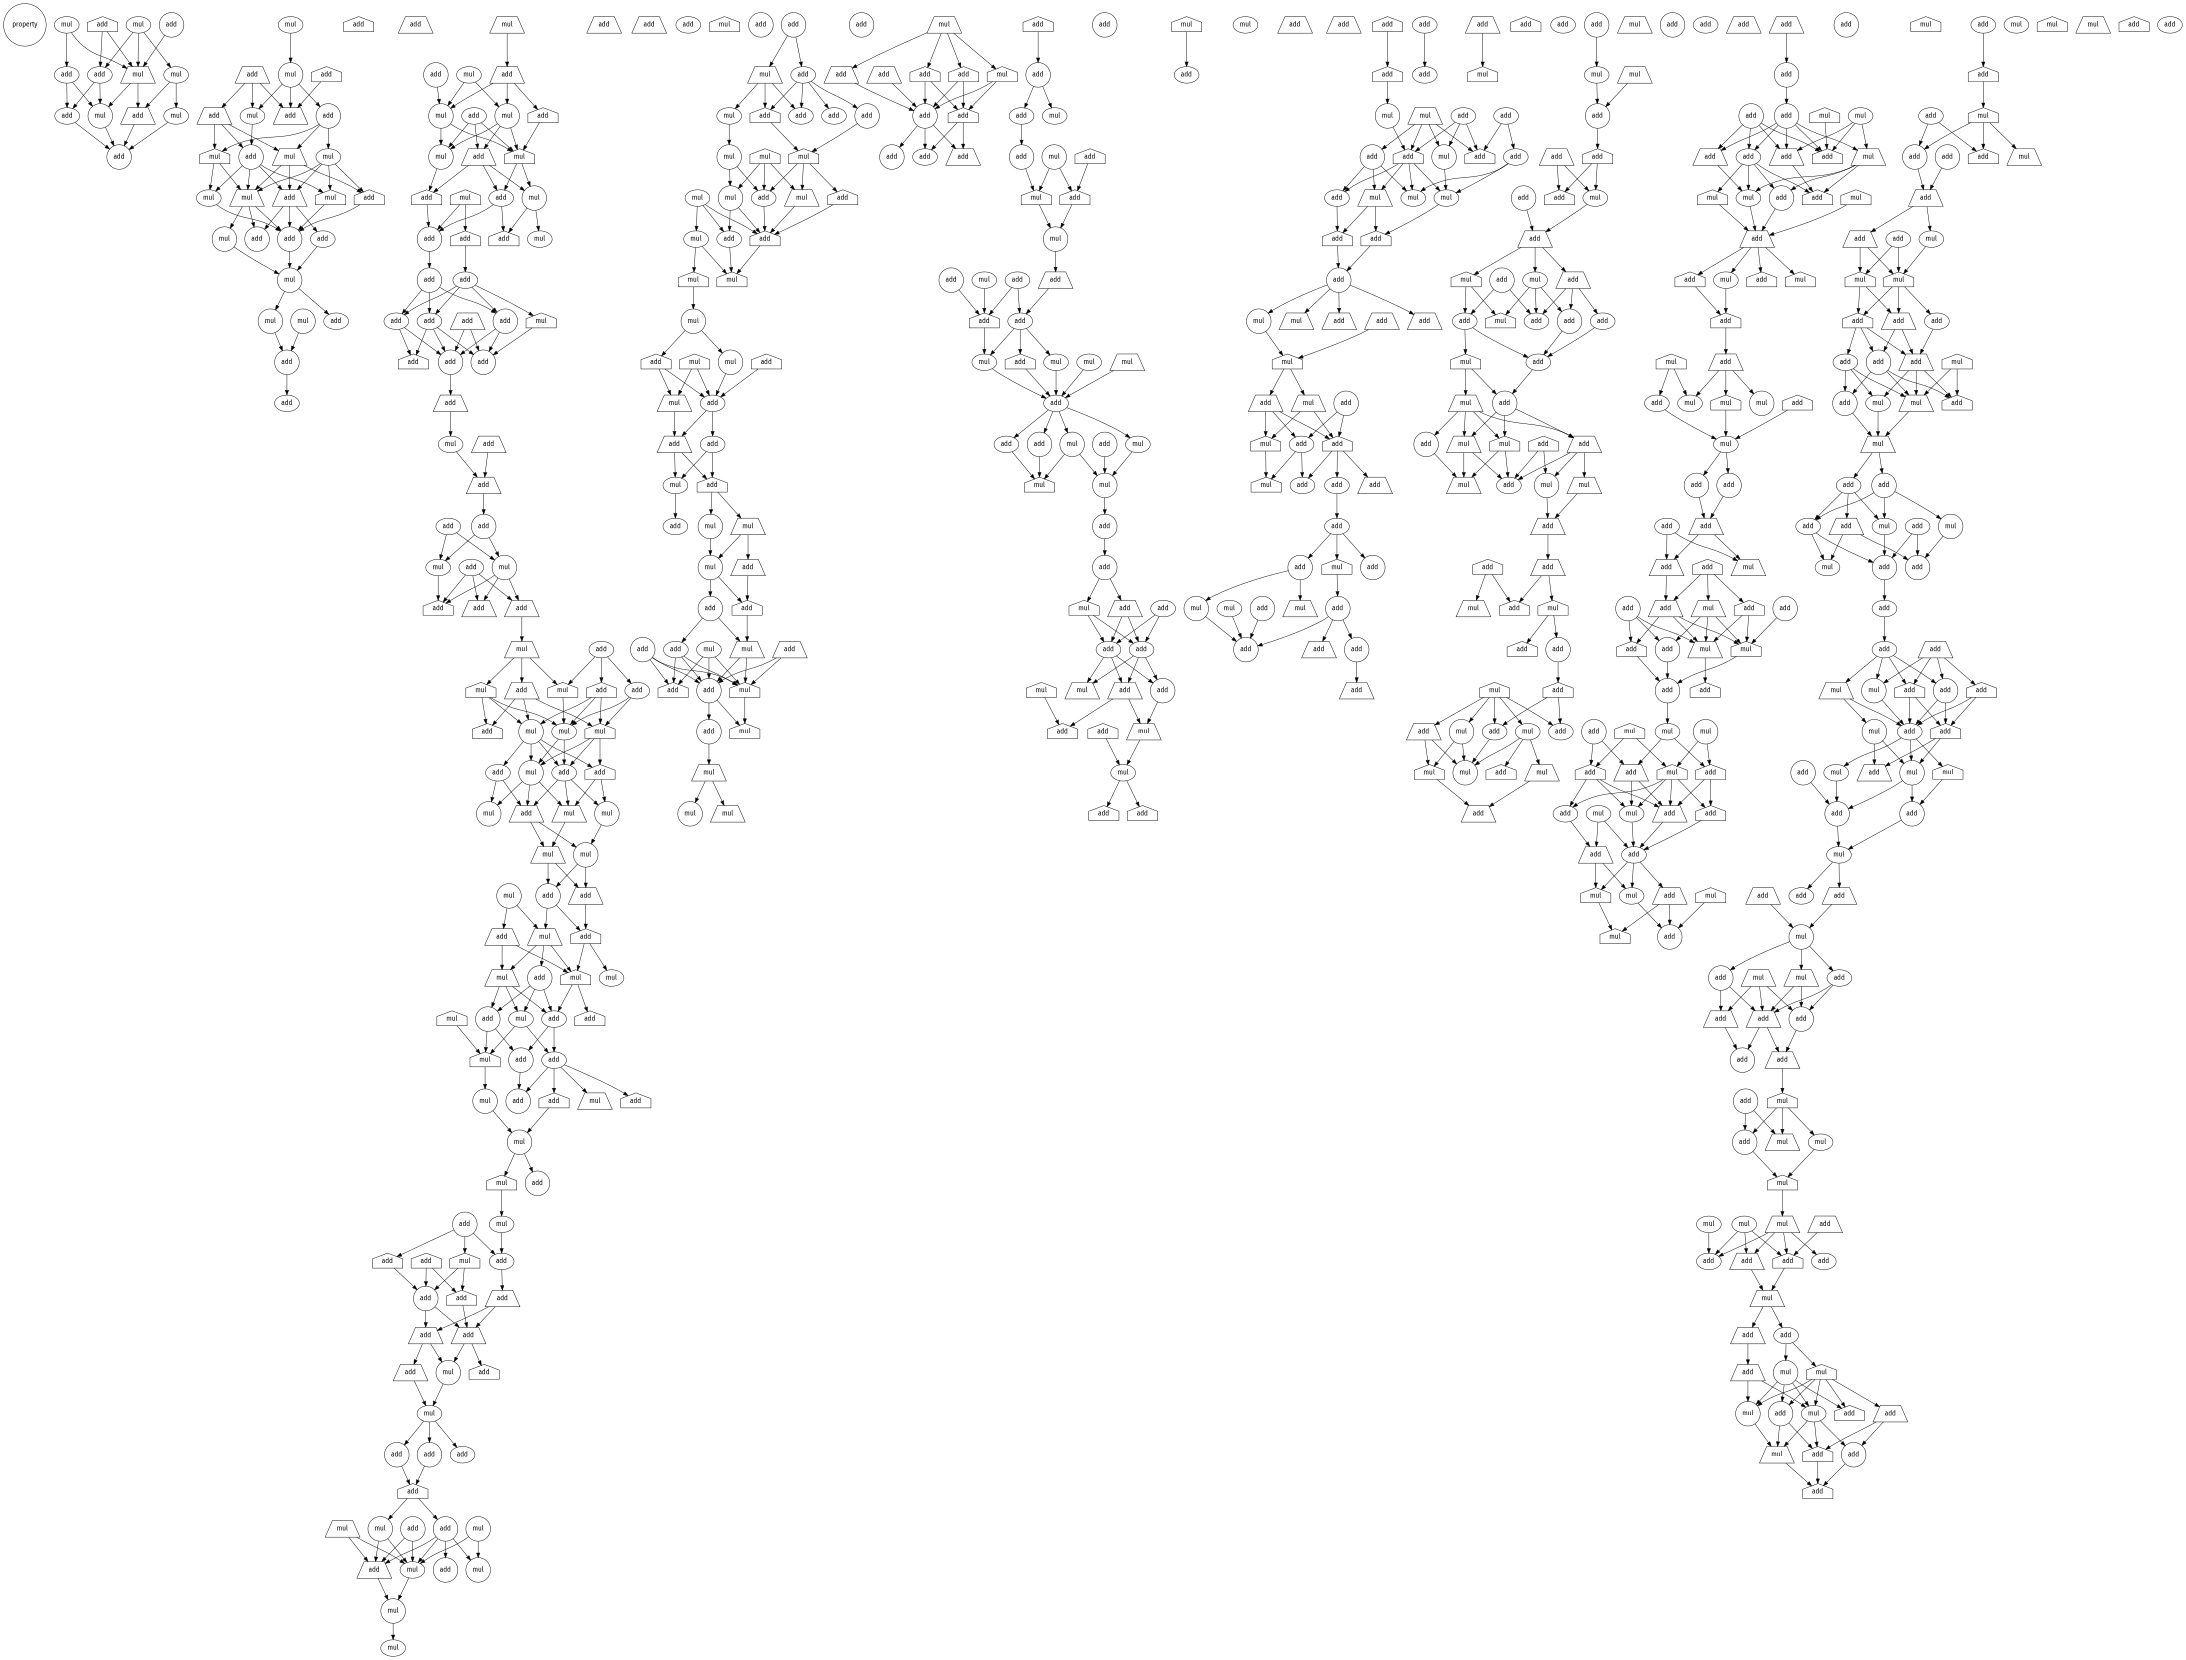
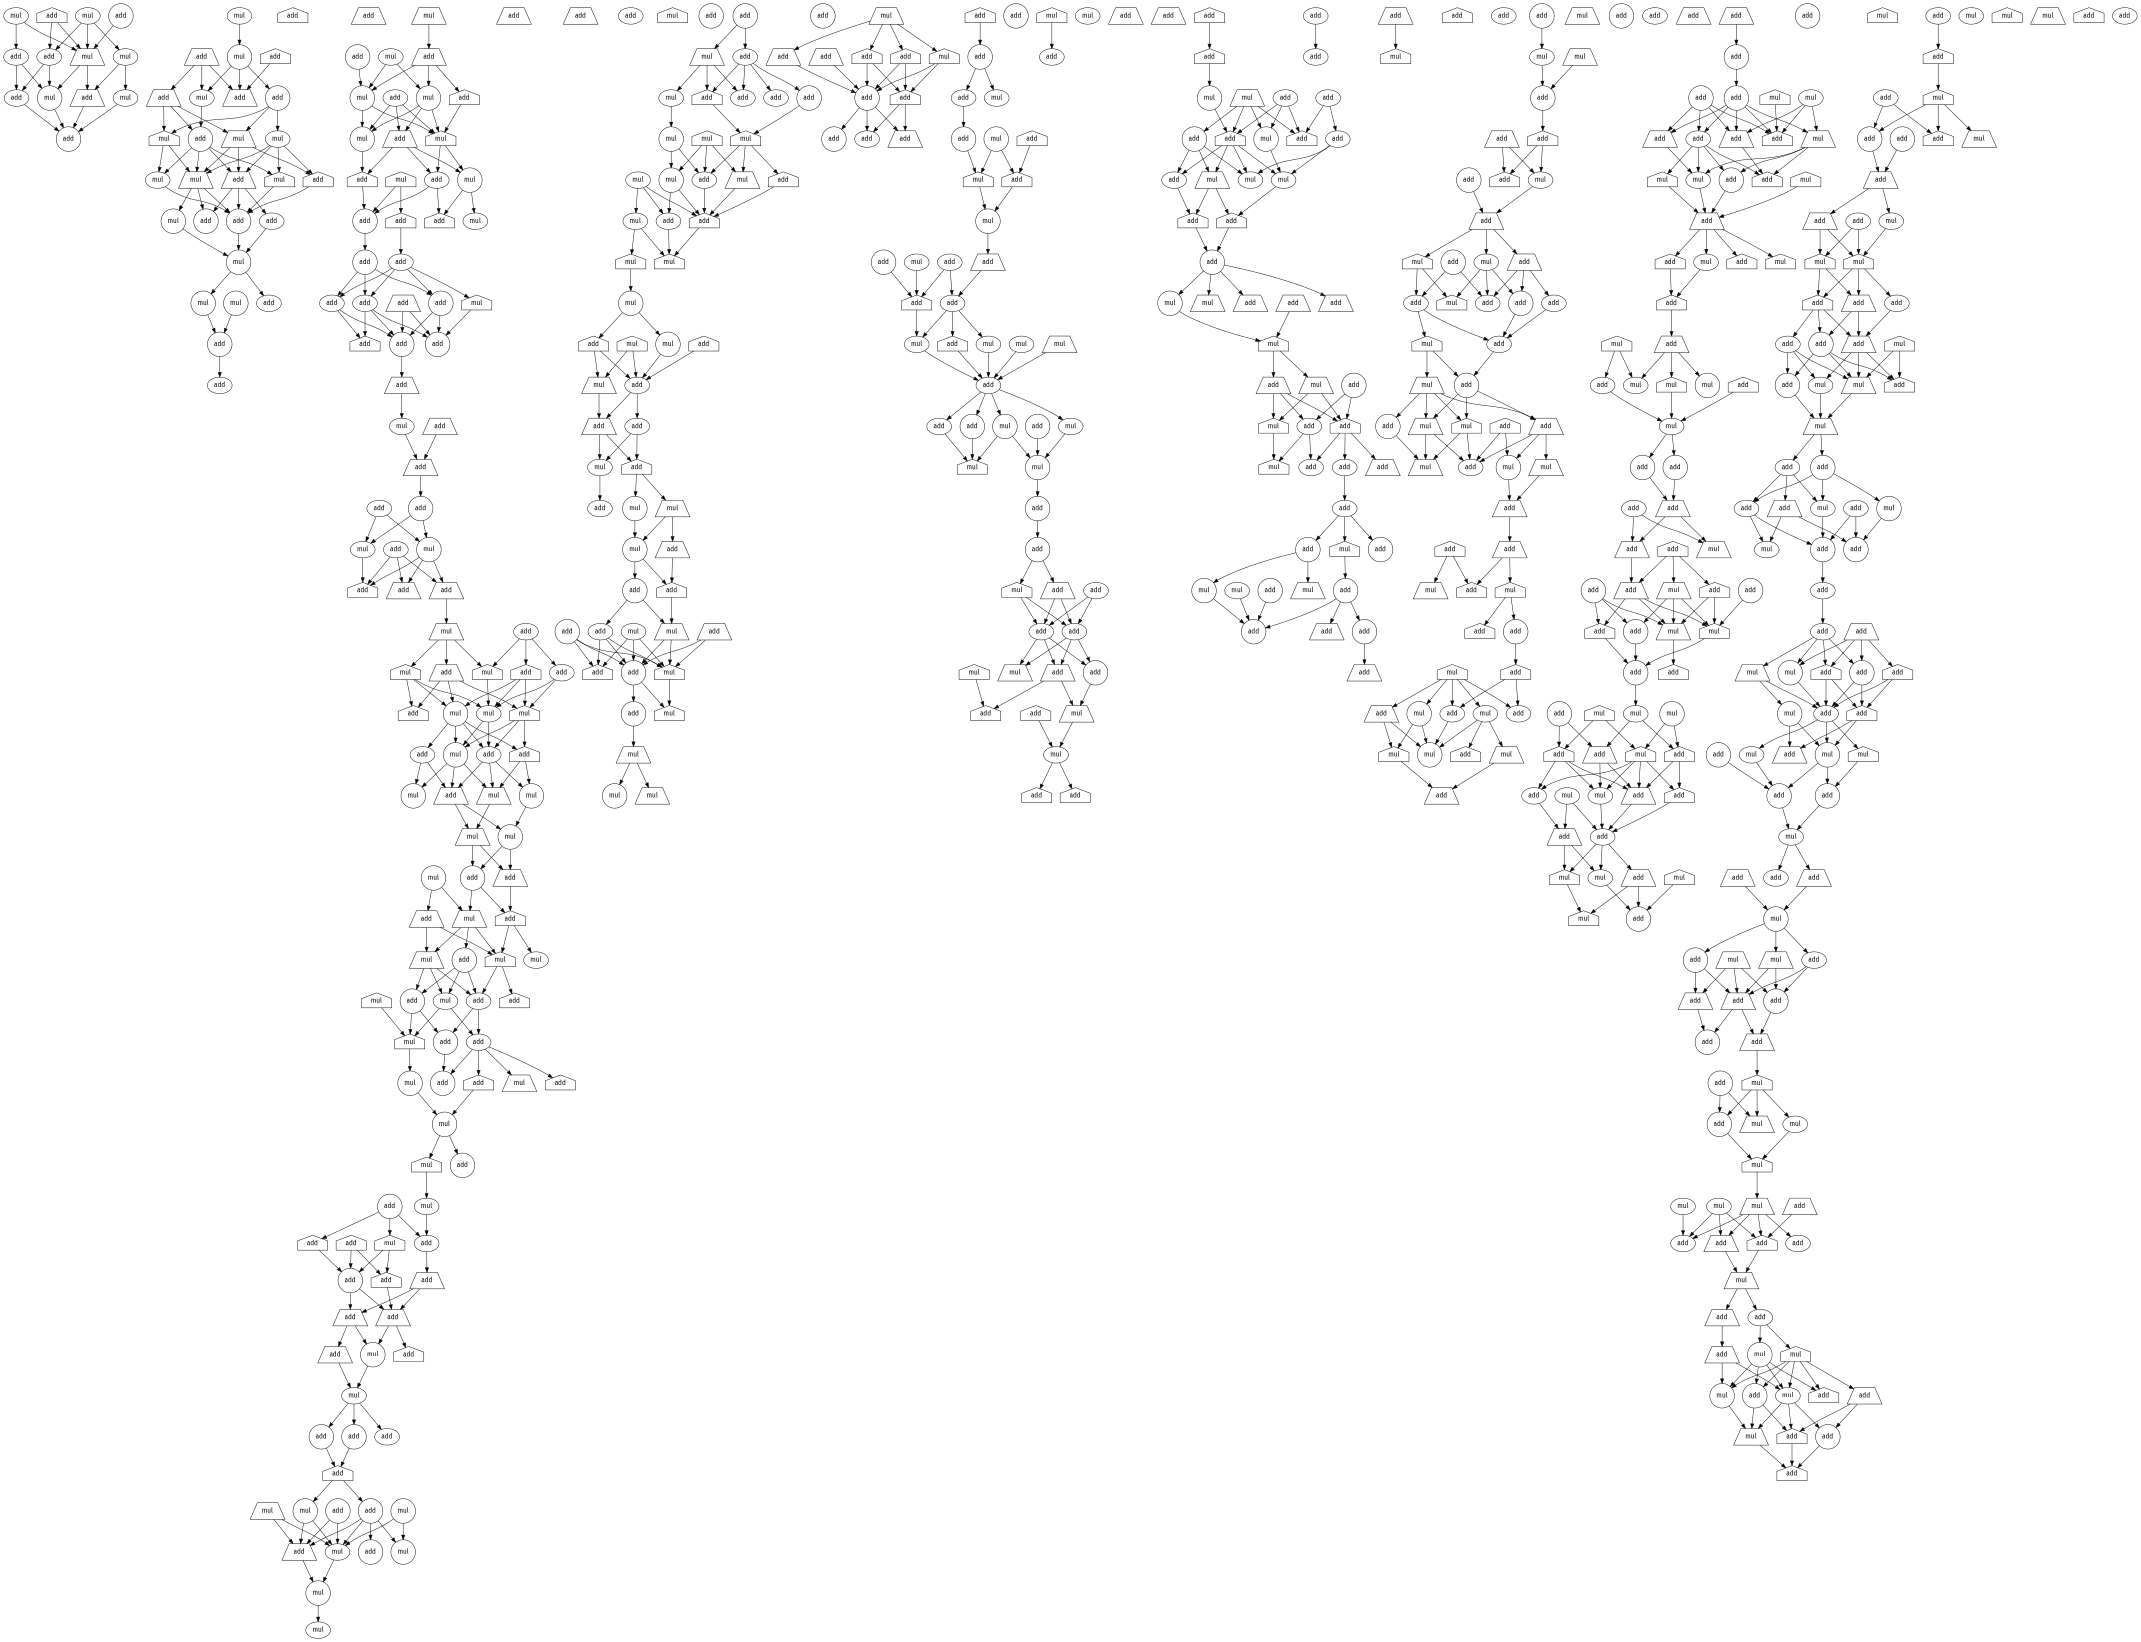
node "property": removed
